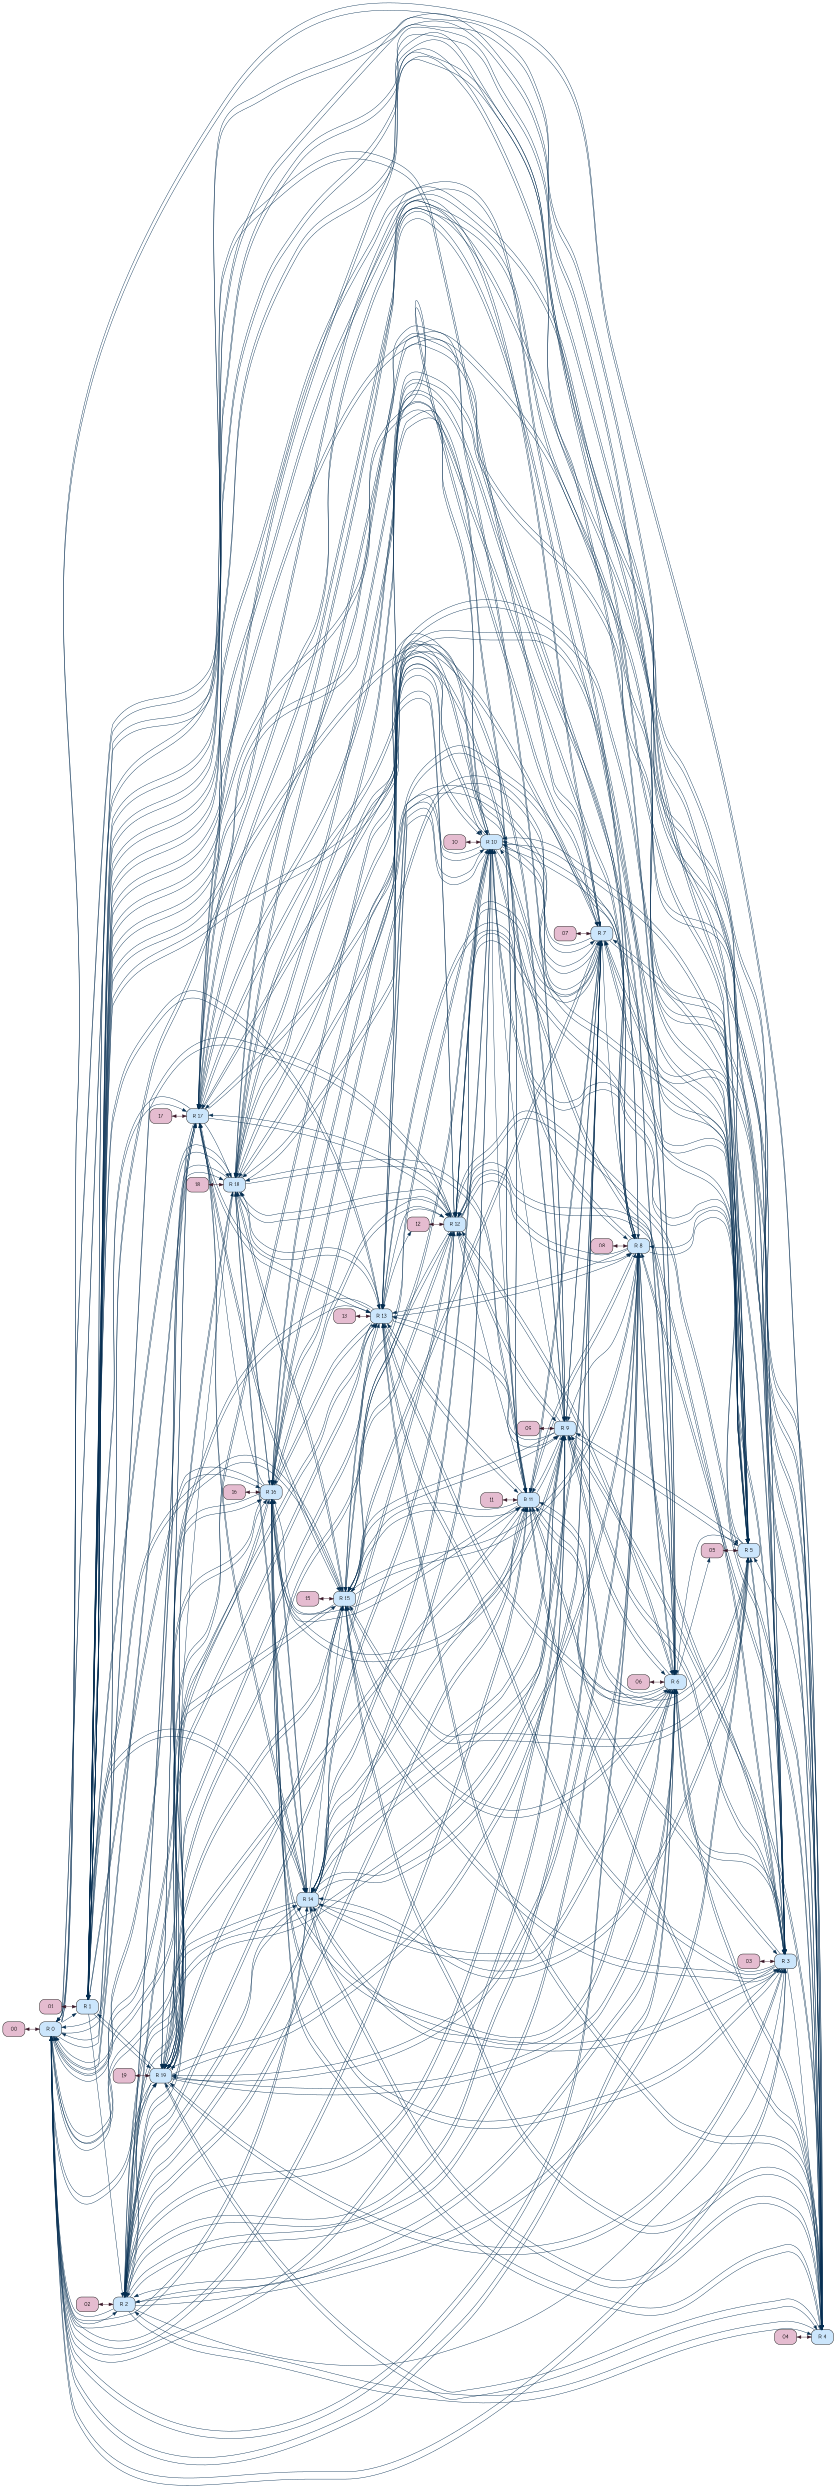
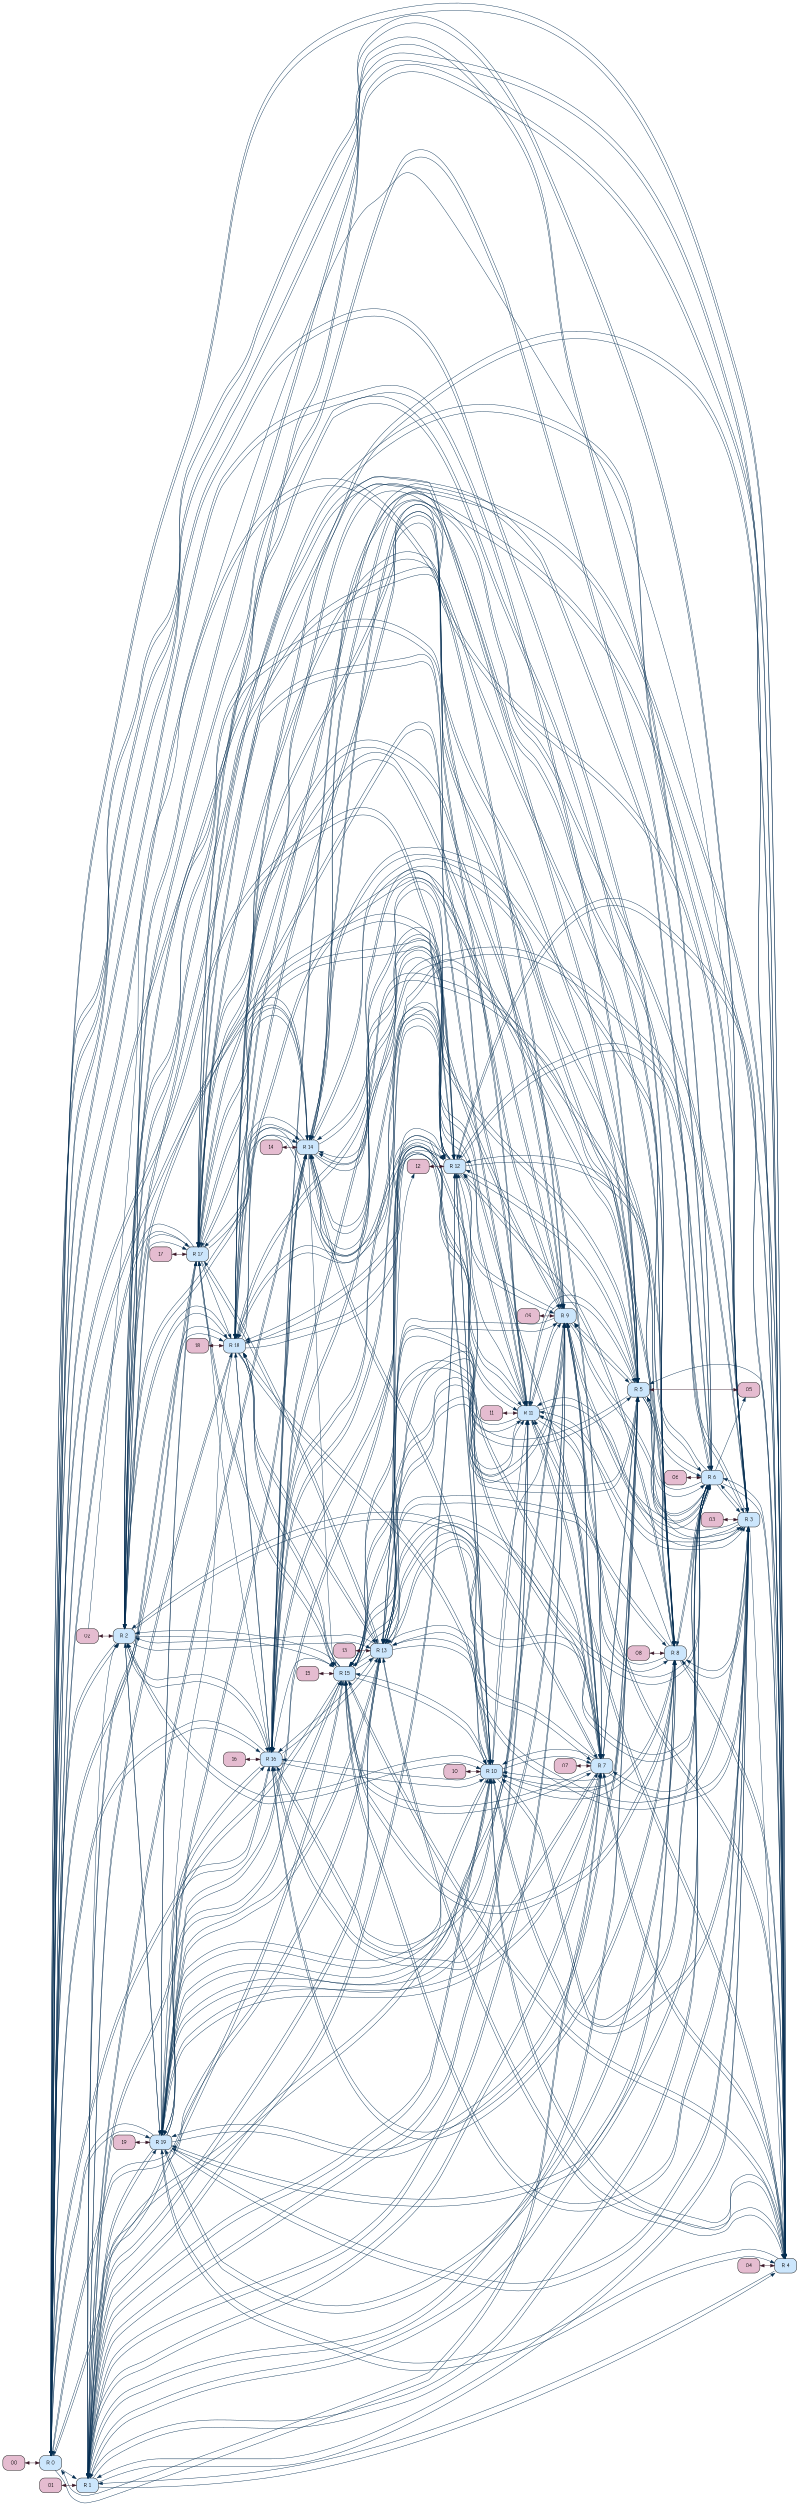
edge "R 7" -- "R 8": removed
node "14": added
edge "R 3" -- "R 2": now "R 3" -- "02"
